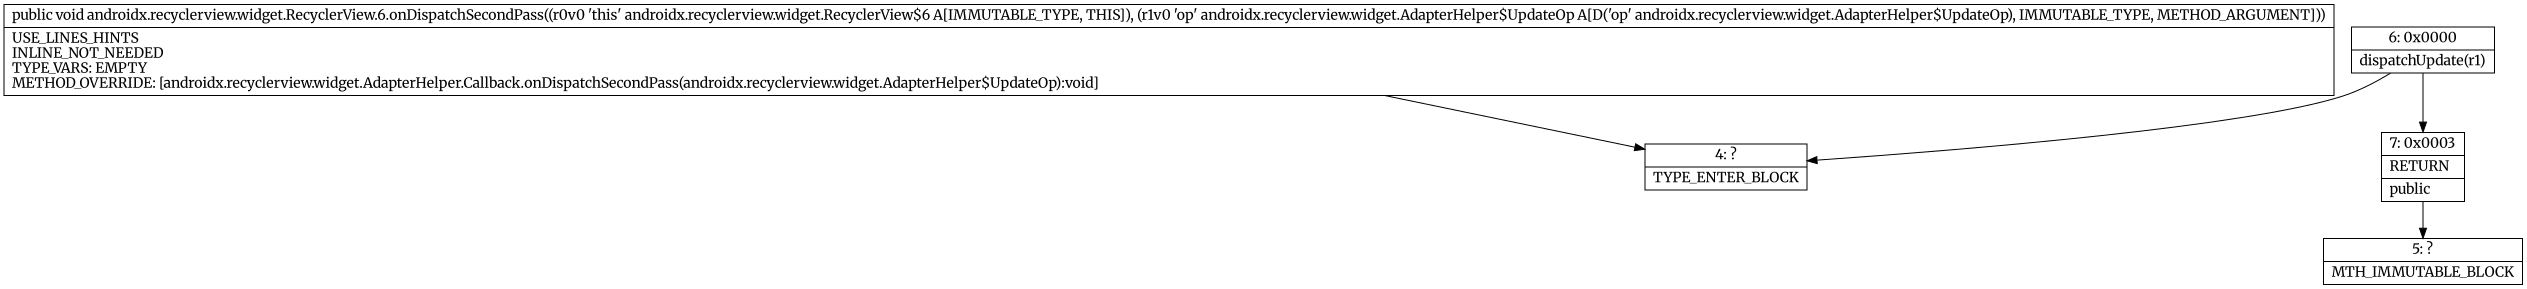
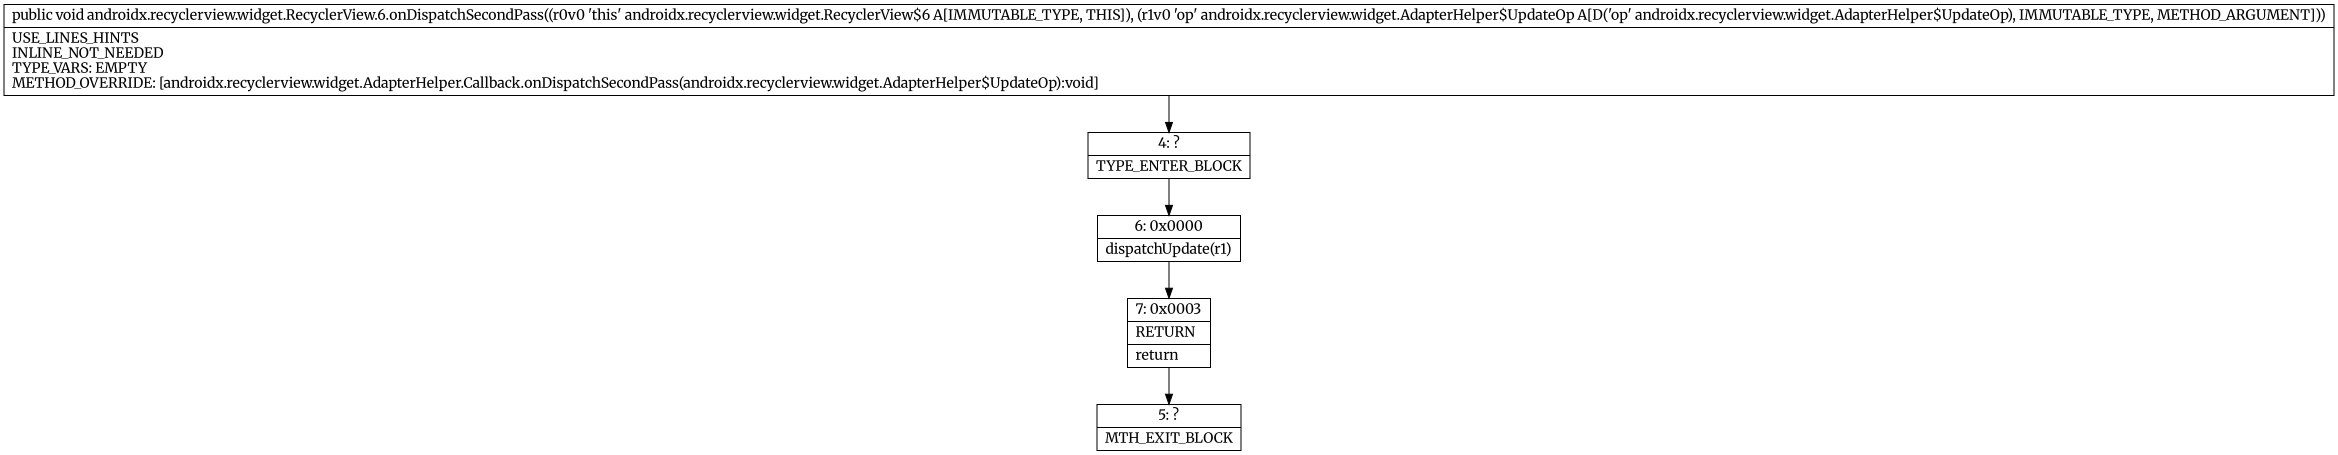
edge "6: 0x0000" -> "4: ?": reversed
node "7: 0x0003": text "public" -> "return"
node "5: ?": text "MTH_IMMUTABLE_BLOCK" -> "MTH_EXIT_BLOCK"
